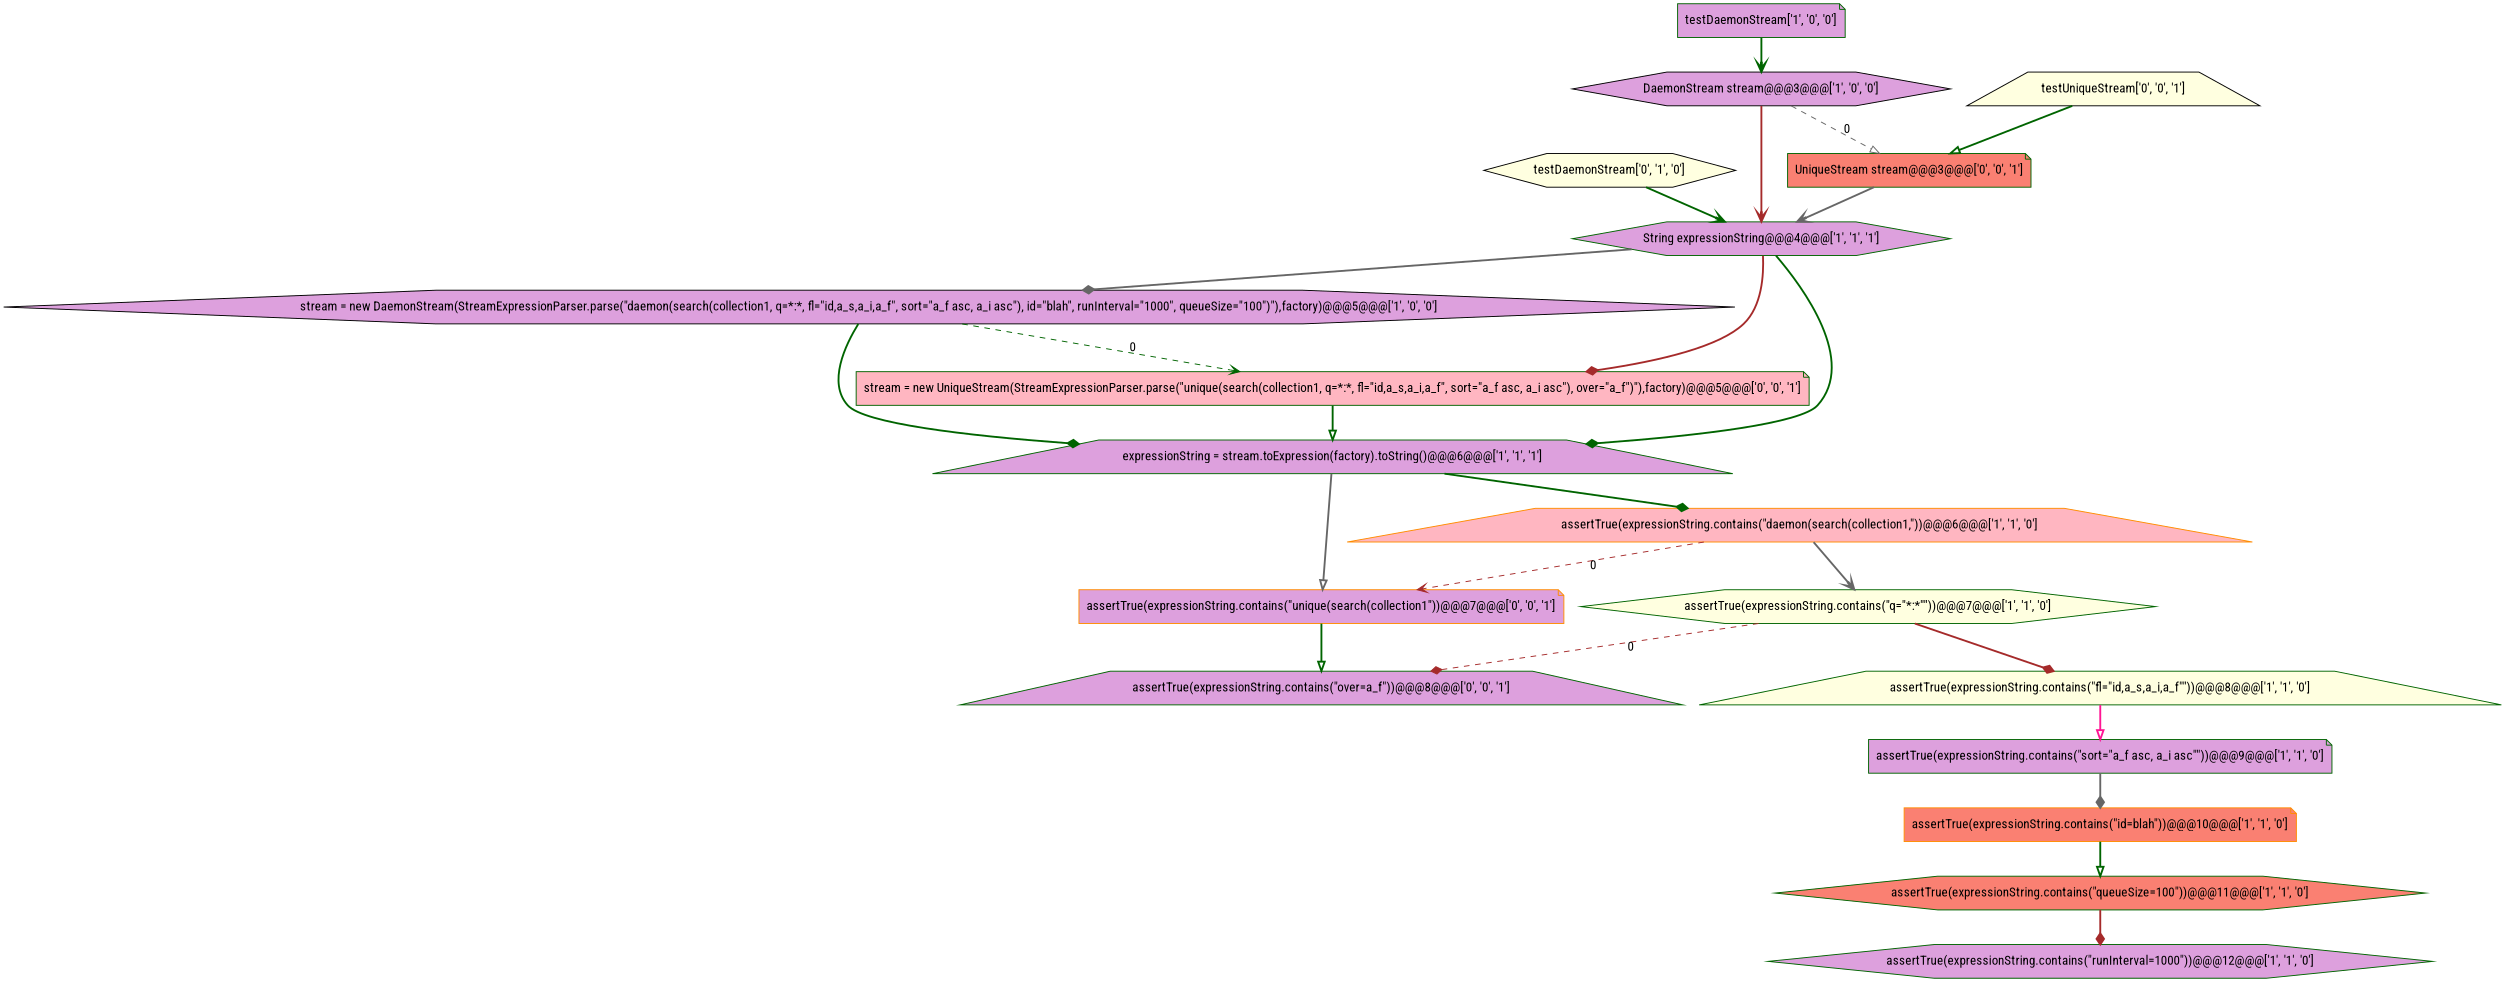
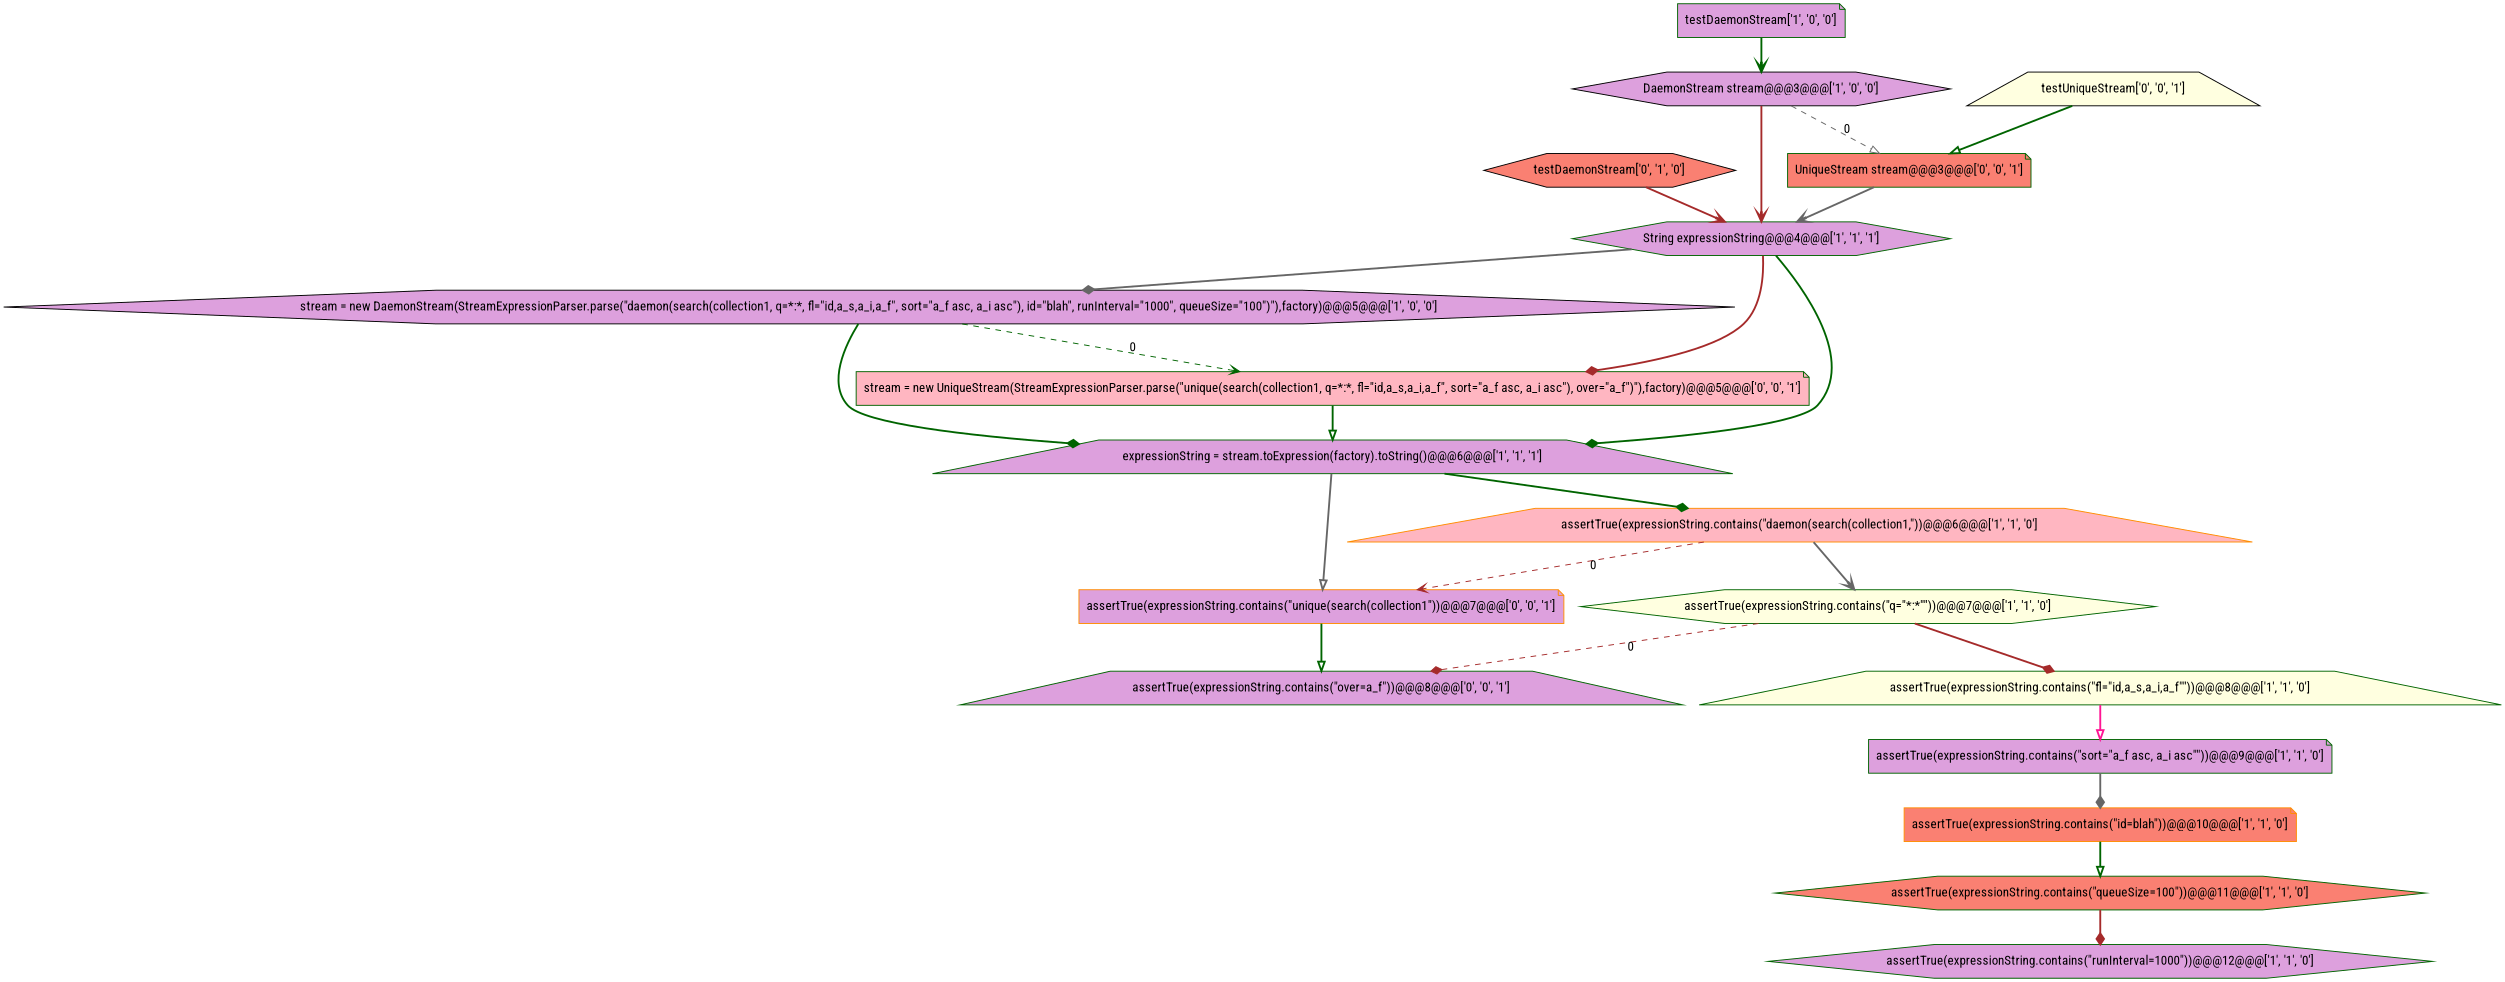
node "testDaemonStream['0', '1', '0']": fillcolor lightyellow -> salmon
edge "testDaemonStream['0', '1', '0']" -> "String expressionString@@@4@@@['1', '1', '1']": color darkgreen -> brown
